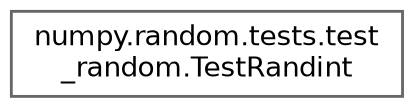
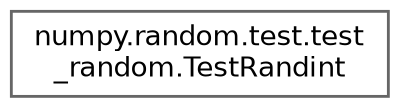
node "numpy.random.tests.test _random.TestRandint": label "numpy.random.tests.test _random.TestRandint" -> "numpy.random.test.test _random.TestRandint"
